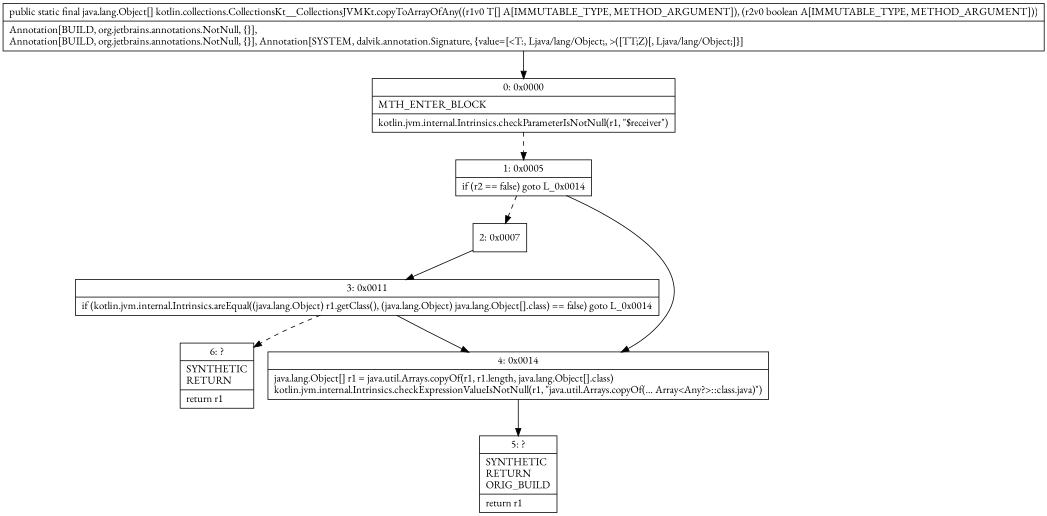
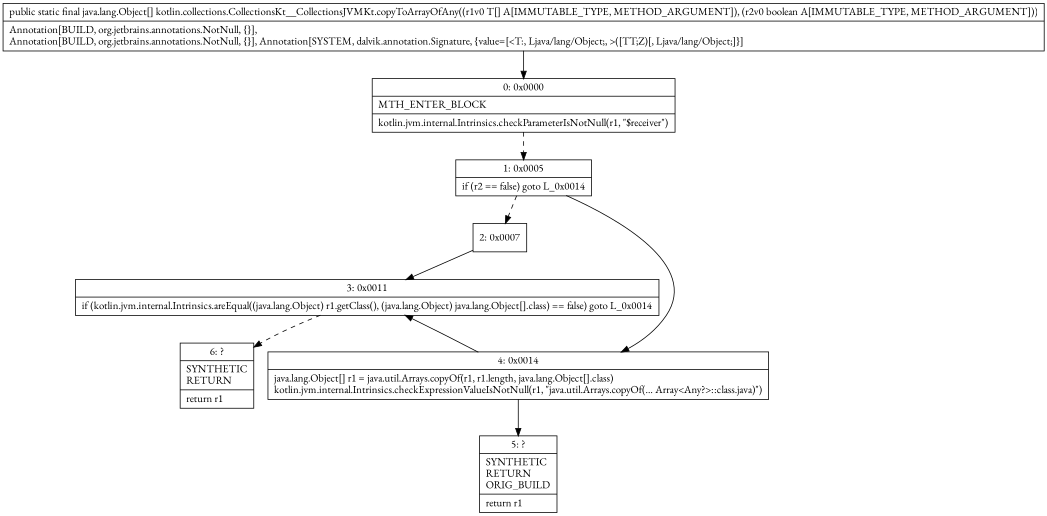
edge "3: 0x0011" -> "4: 0x0014": reversed
